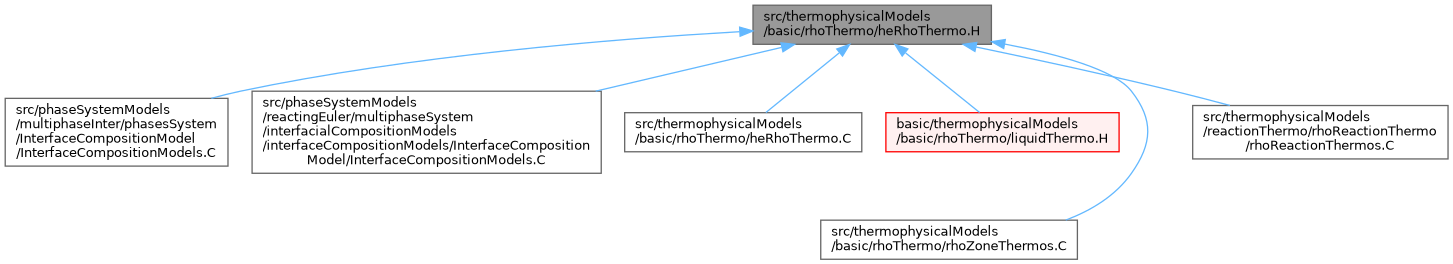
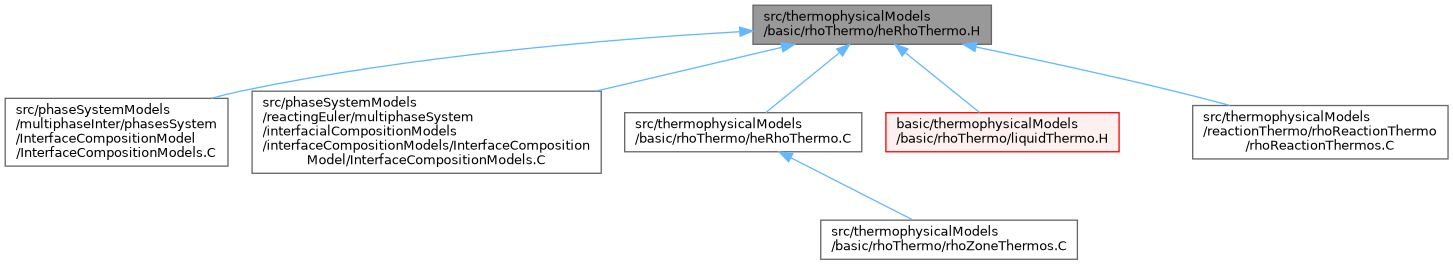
edge "src/thermophysicalModels /basic/rhoThermo/rhoZoneThermos.C" -> "src/thermophysicalModels /basic/rhoThermo/heRhoThermo.H": now "src/thermophysicalModels /basic/rhoThermo/rhoZoneThermos.C" -> "src/thermophysicalModels /basic/rhoThermo/heRhoThermo.C"
